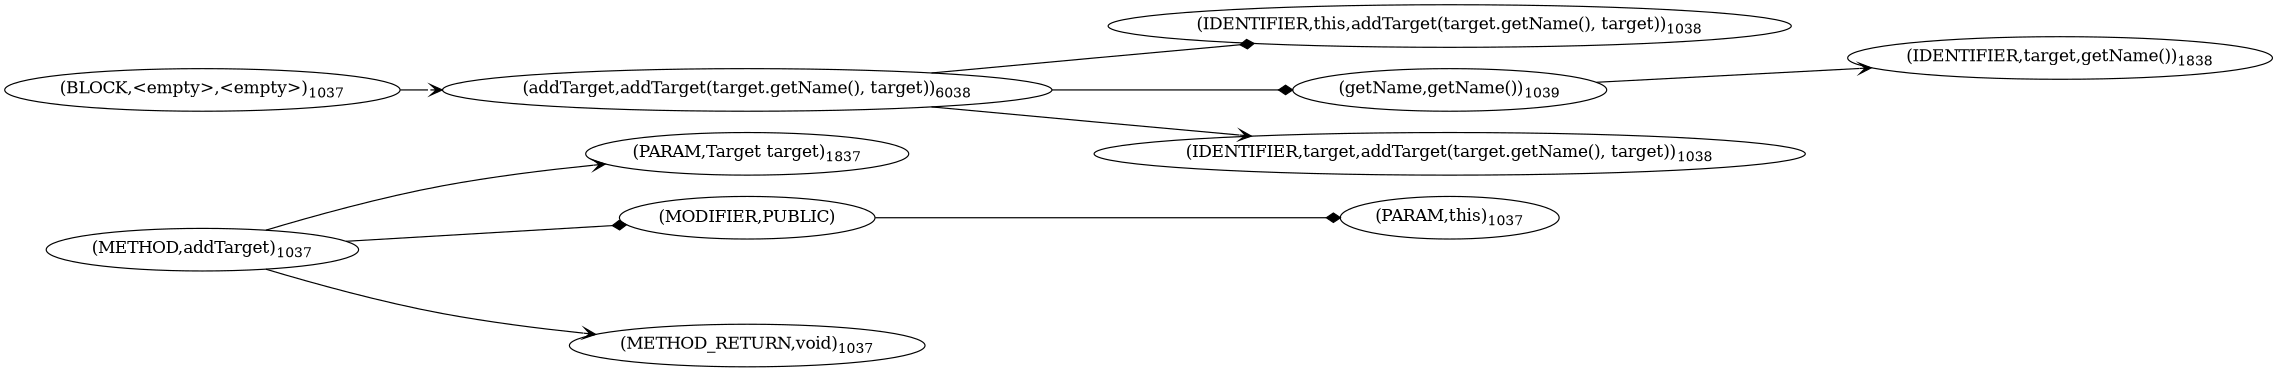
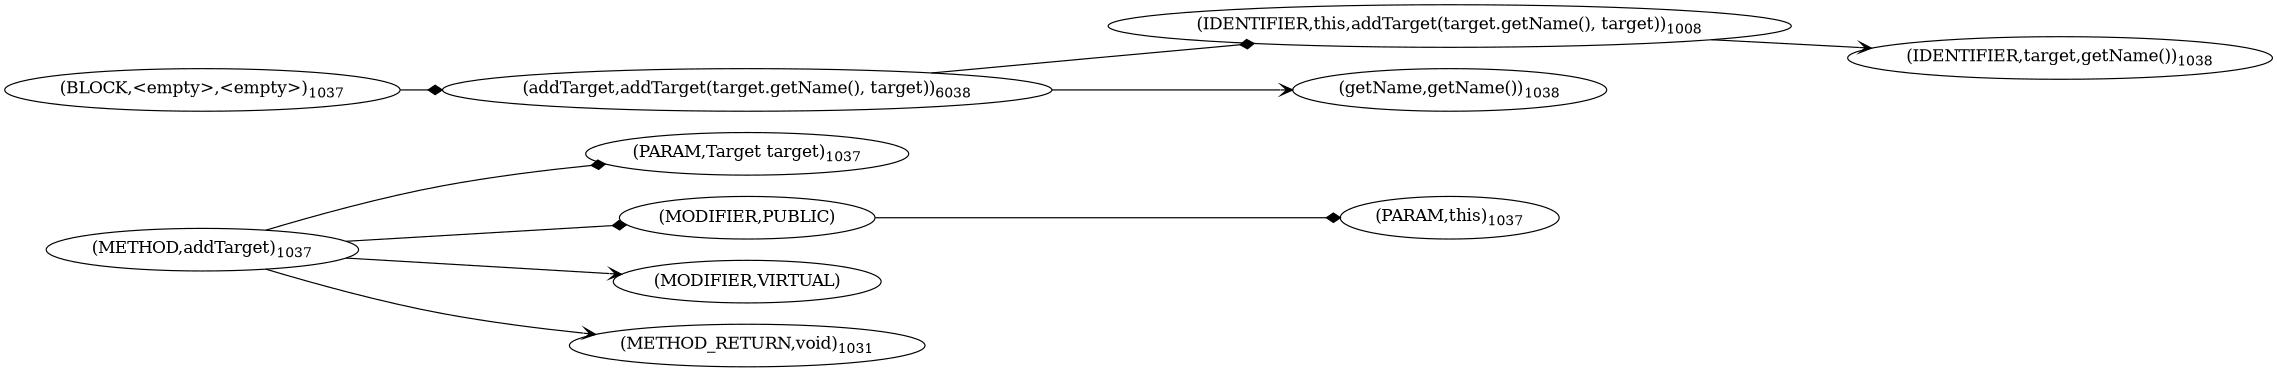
node "(IDENTIFIER,this,addTarget(target.getName(), target))": text "1038" -> "1008"
node "(IDENTIFIER,target,getName())": text "1838" -> "1038"
edge "(getName,getName())" -> "(IDENTIFIER,target,getName())": now "(IDENTIFIER,this,addTarget(target.getName(), target))" -> "(IDENTIFIER,target,getName())"
node "(getName,getName())": text "1039" -> "1038"
edge "(BLOCK,<empty>,<empty>)" -> "(addTarget,addTarget(target.getName(), target))": arrowhead vee -> diamond
edge "(addTarget,addTarget(target.getName(), target))" -> "(getName,getName())": arrowhead diamond -> vee
node "(PARAM,Target target)": text "1837" -> "1037"
node "(IDENTIFIER,target,addTarget(target.getName(), target))": removed
edge "(METHOD,addTarget)" -> "(PARAM,Target target)": arrowhead vee -> diamond
node "(MODIFIER,VIRTUAL)": added
node "(METHOD_RETURN,void)": text "1037" -> "1031"
